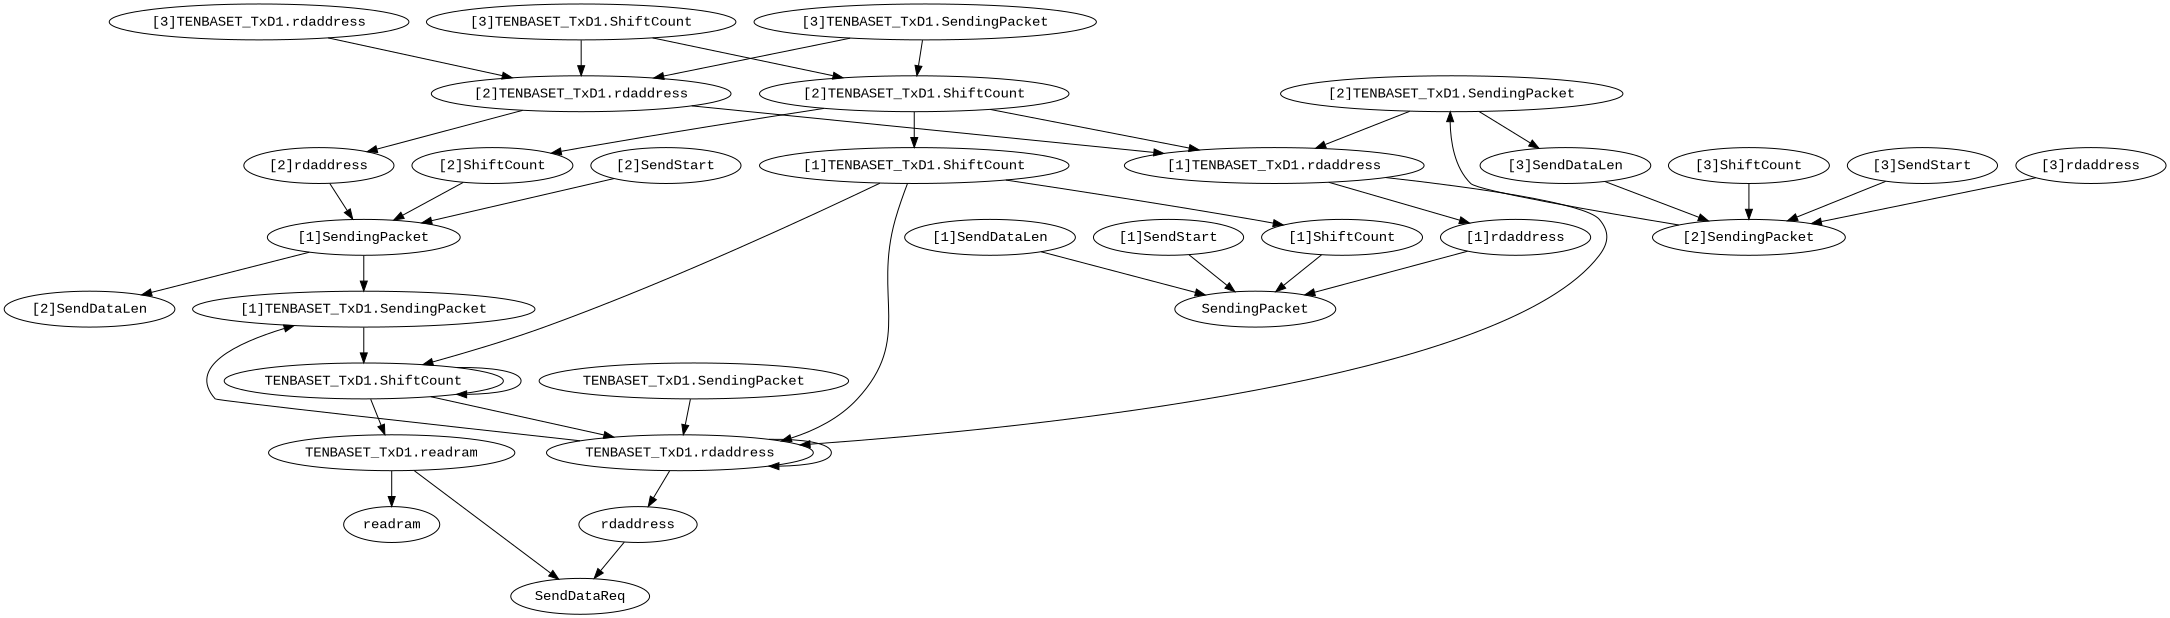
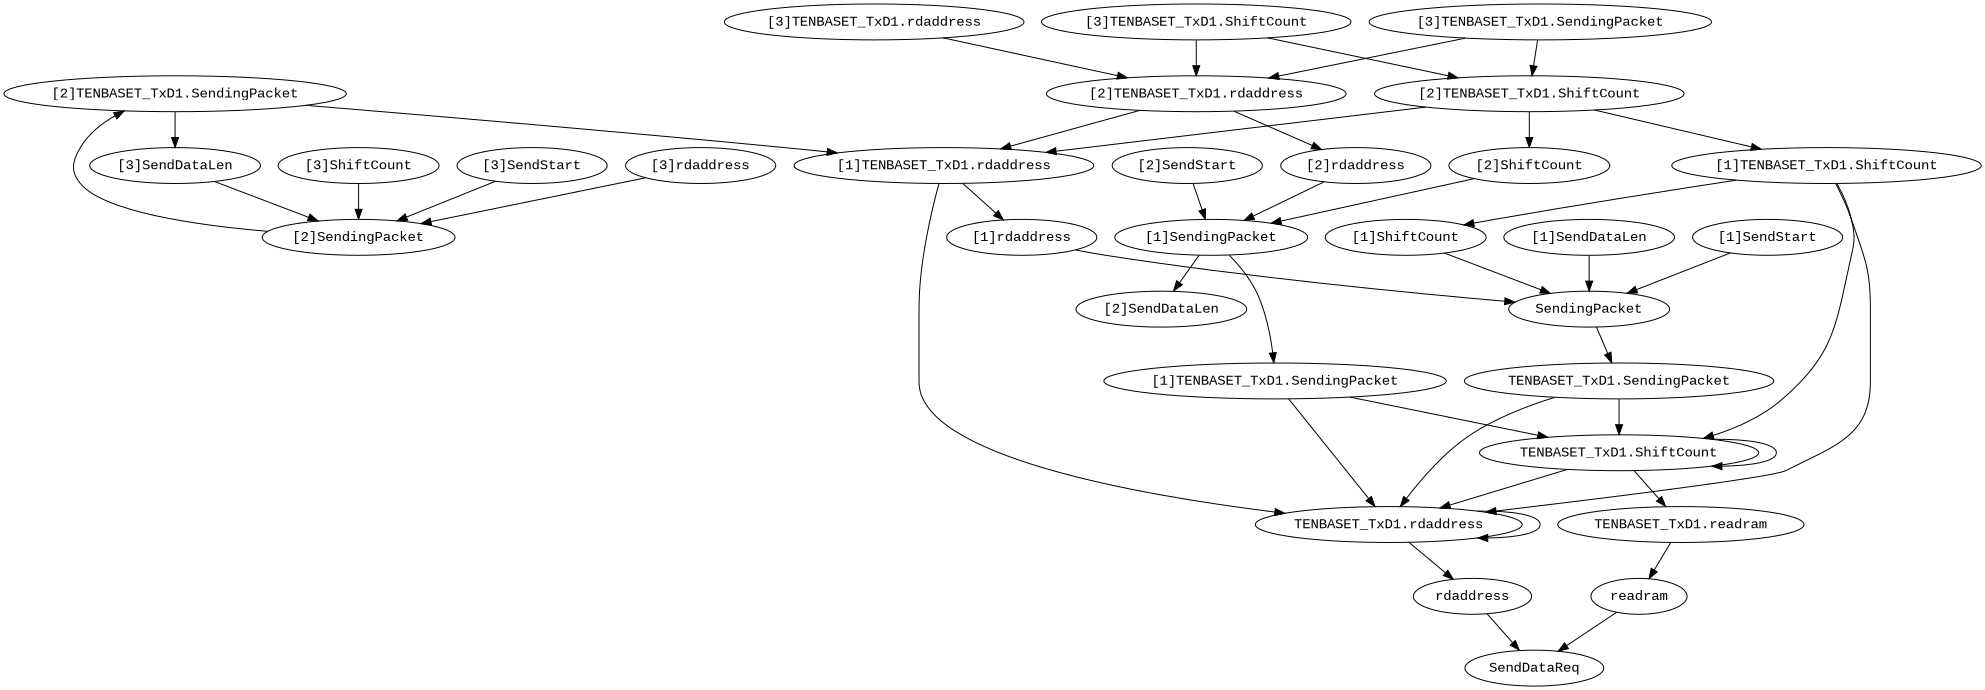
edge "SendingPacket" -> "TENBASET_TxD1.SendingPacket": added
edge "TENBASET_TxD1.SendingPacket" -> "TENBASET_TxD1.ShiftCount": added
edge "TENBASET_TxD1.rdaddress" -> "[1]TENBASET_TxD1.SendingPacket": reversed
edge "TENBASET_TxD1.readram" -> "SendDataReq": now "readram" -> "SendDataReq"
